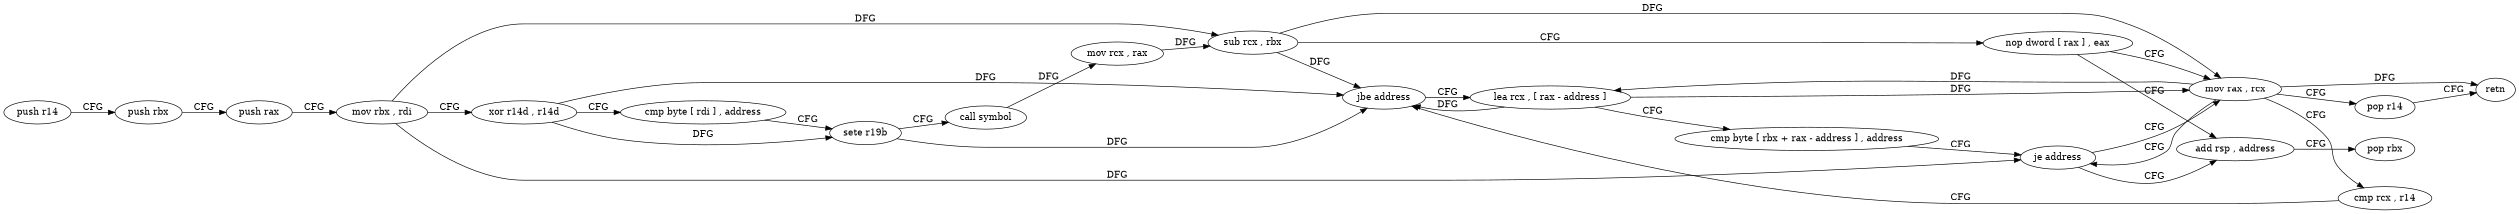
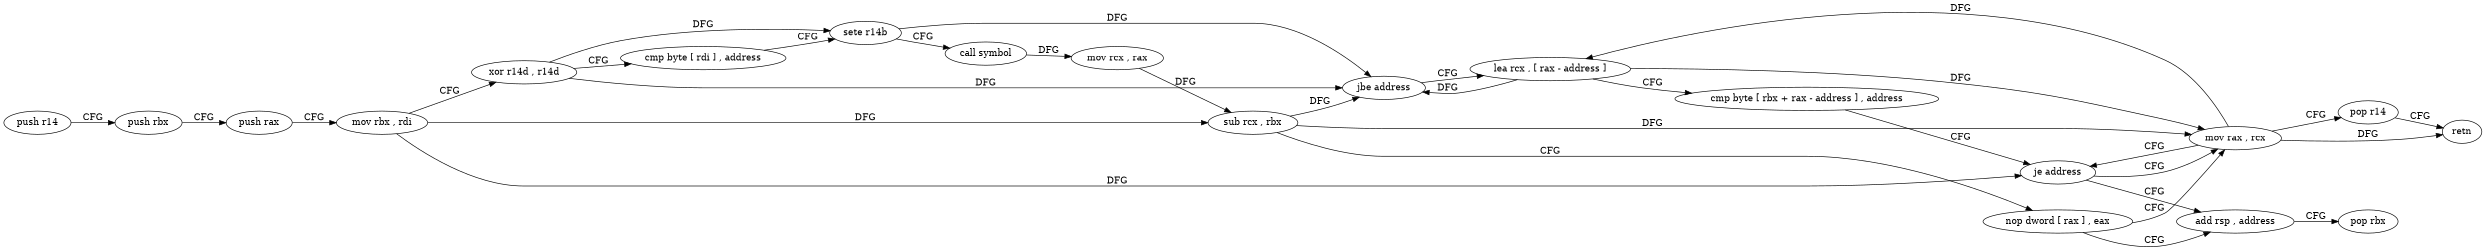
node "sete r19b": label "sete r19b" -> "sete r14b"
node "cmp rcx , r14": removed
